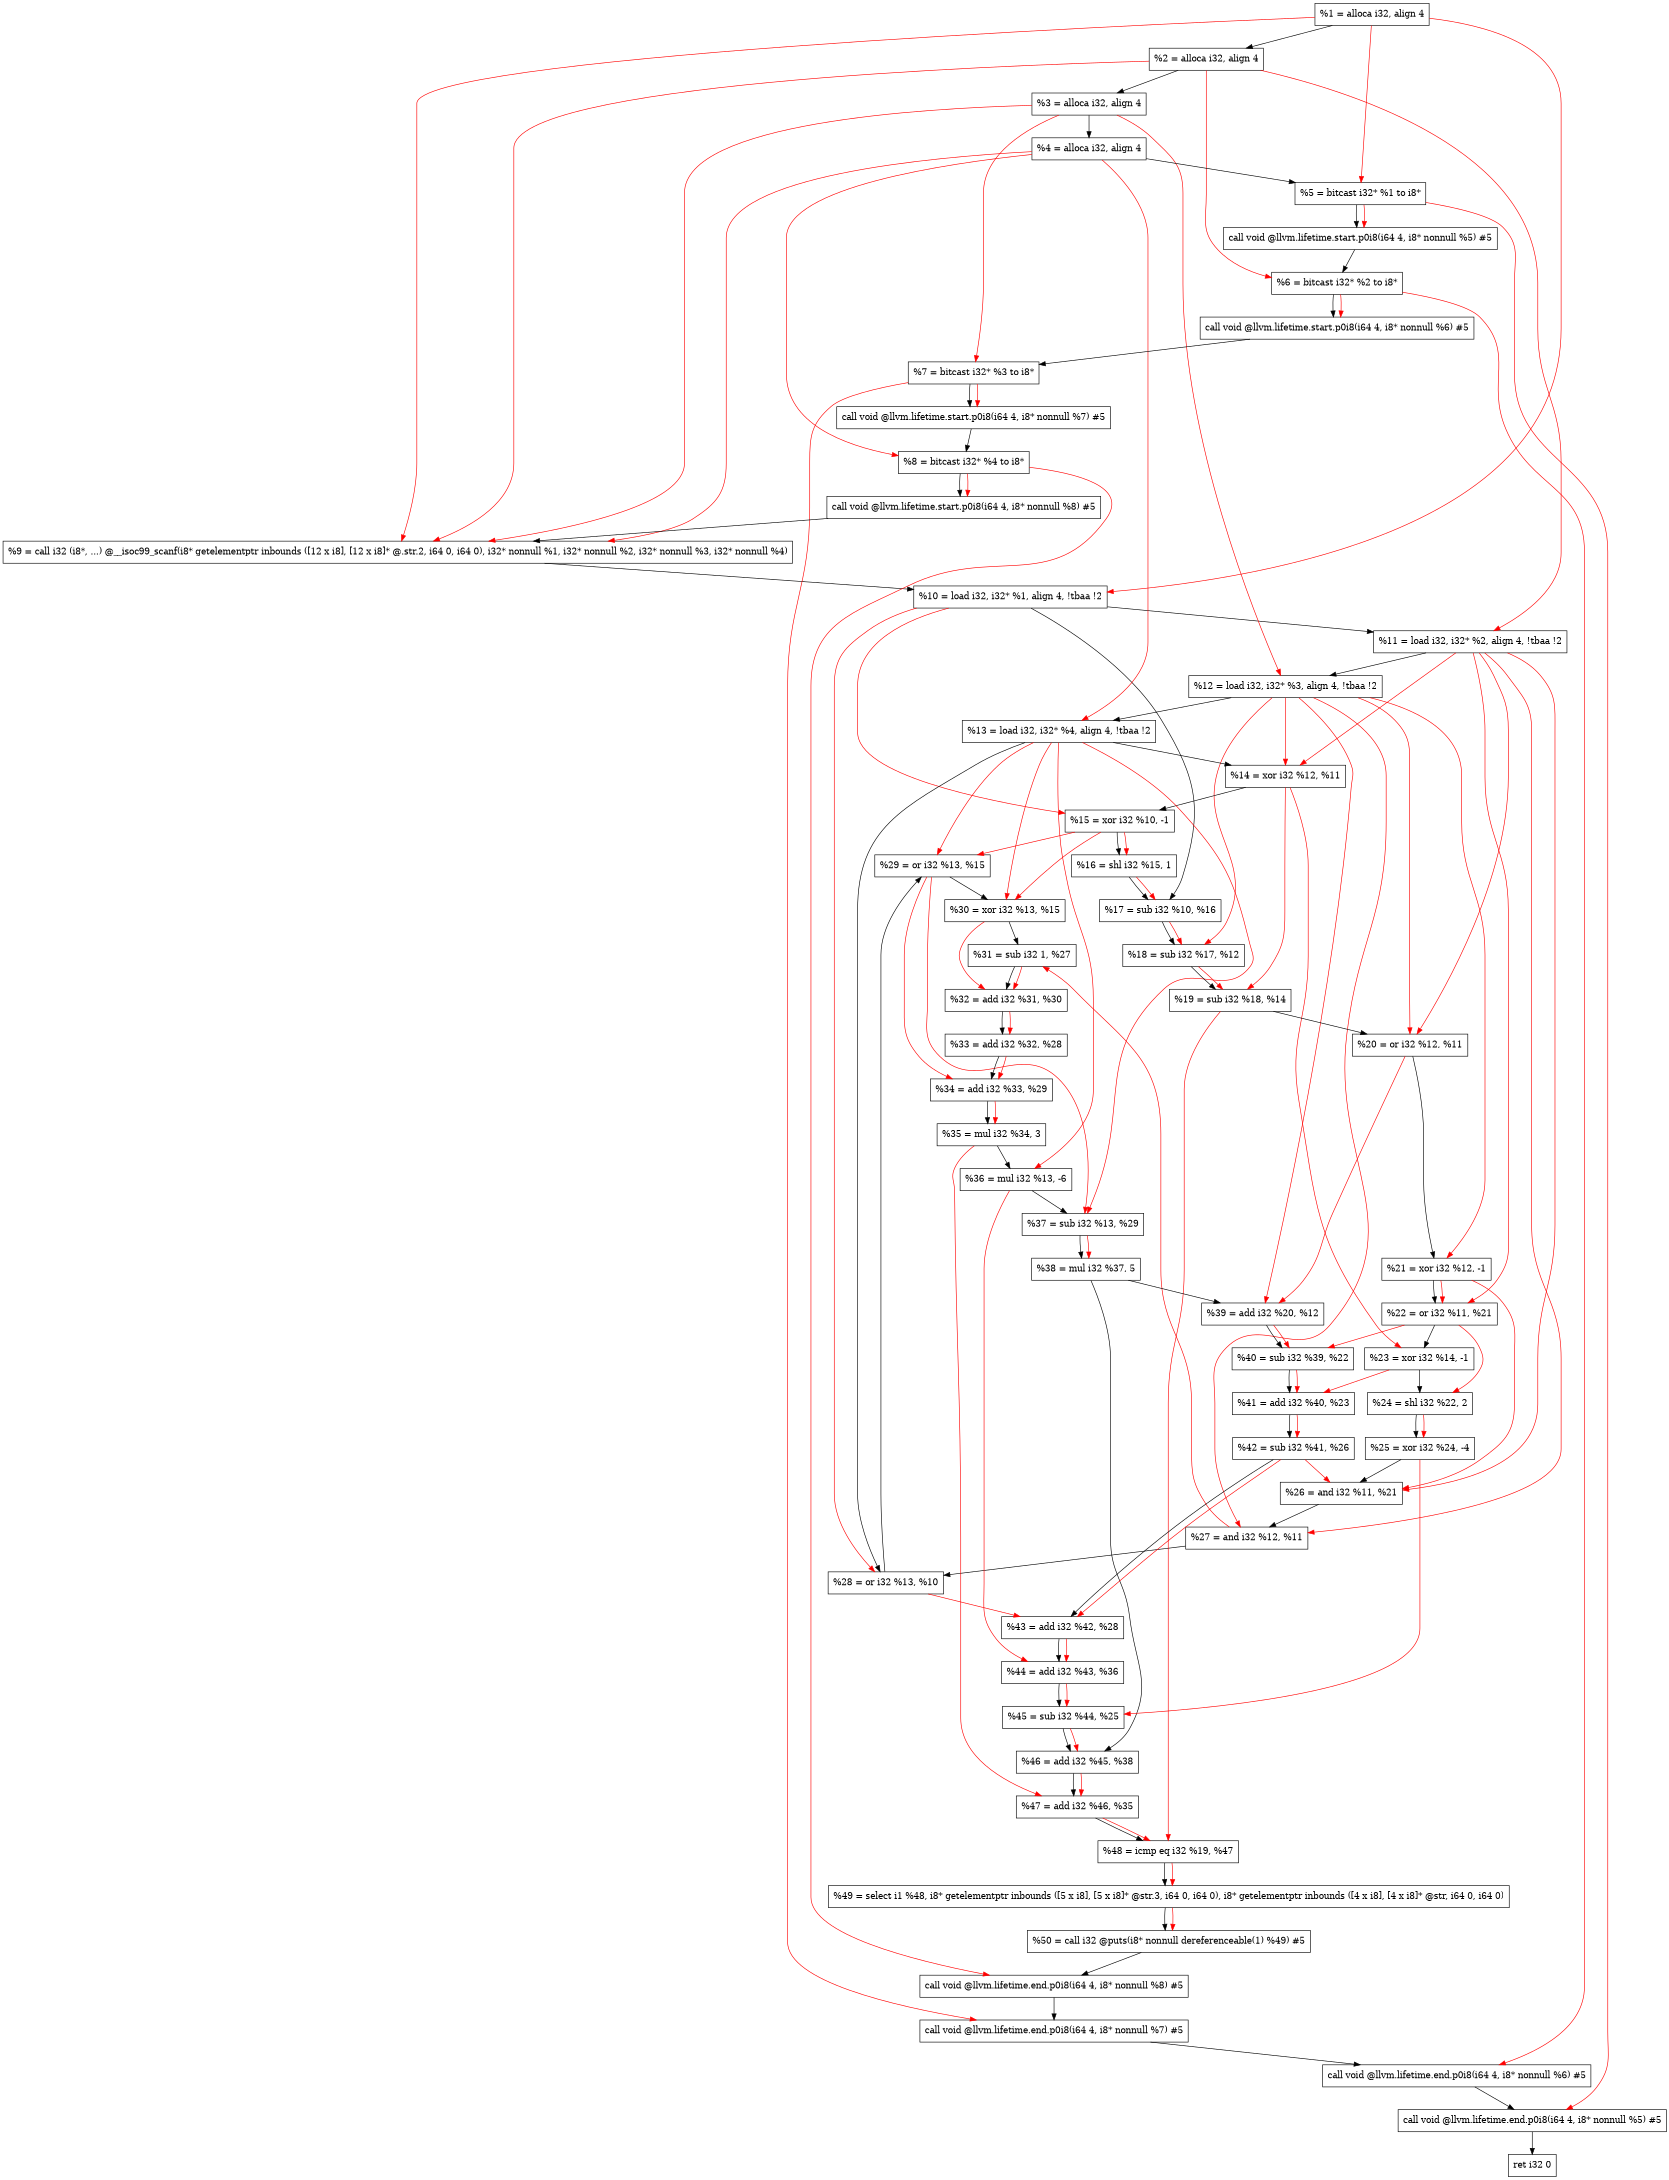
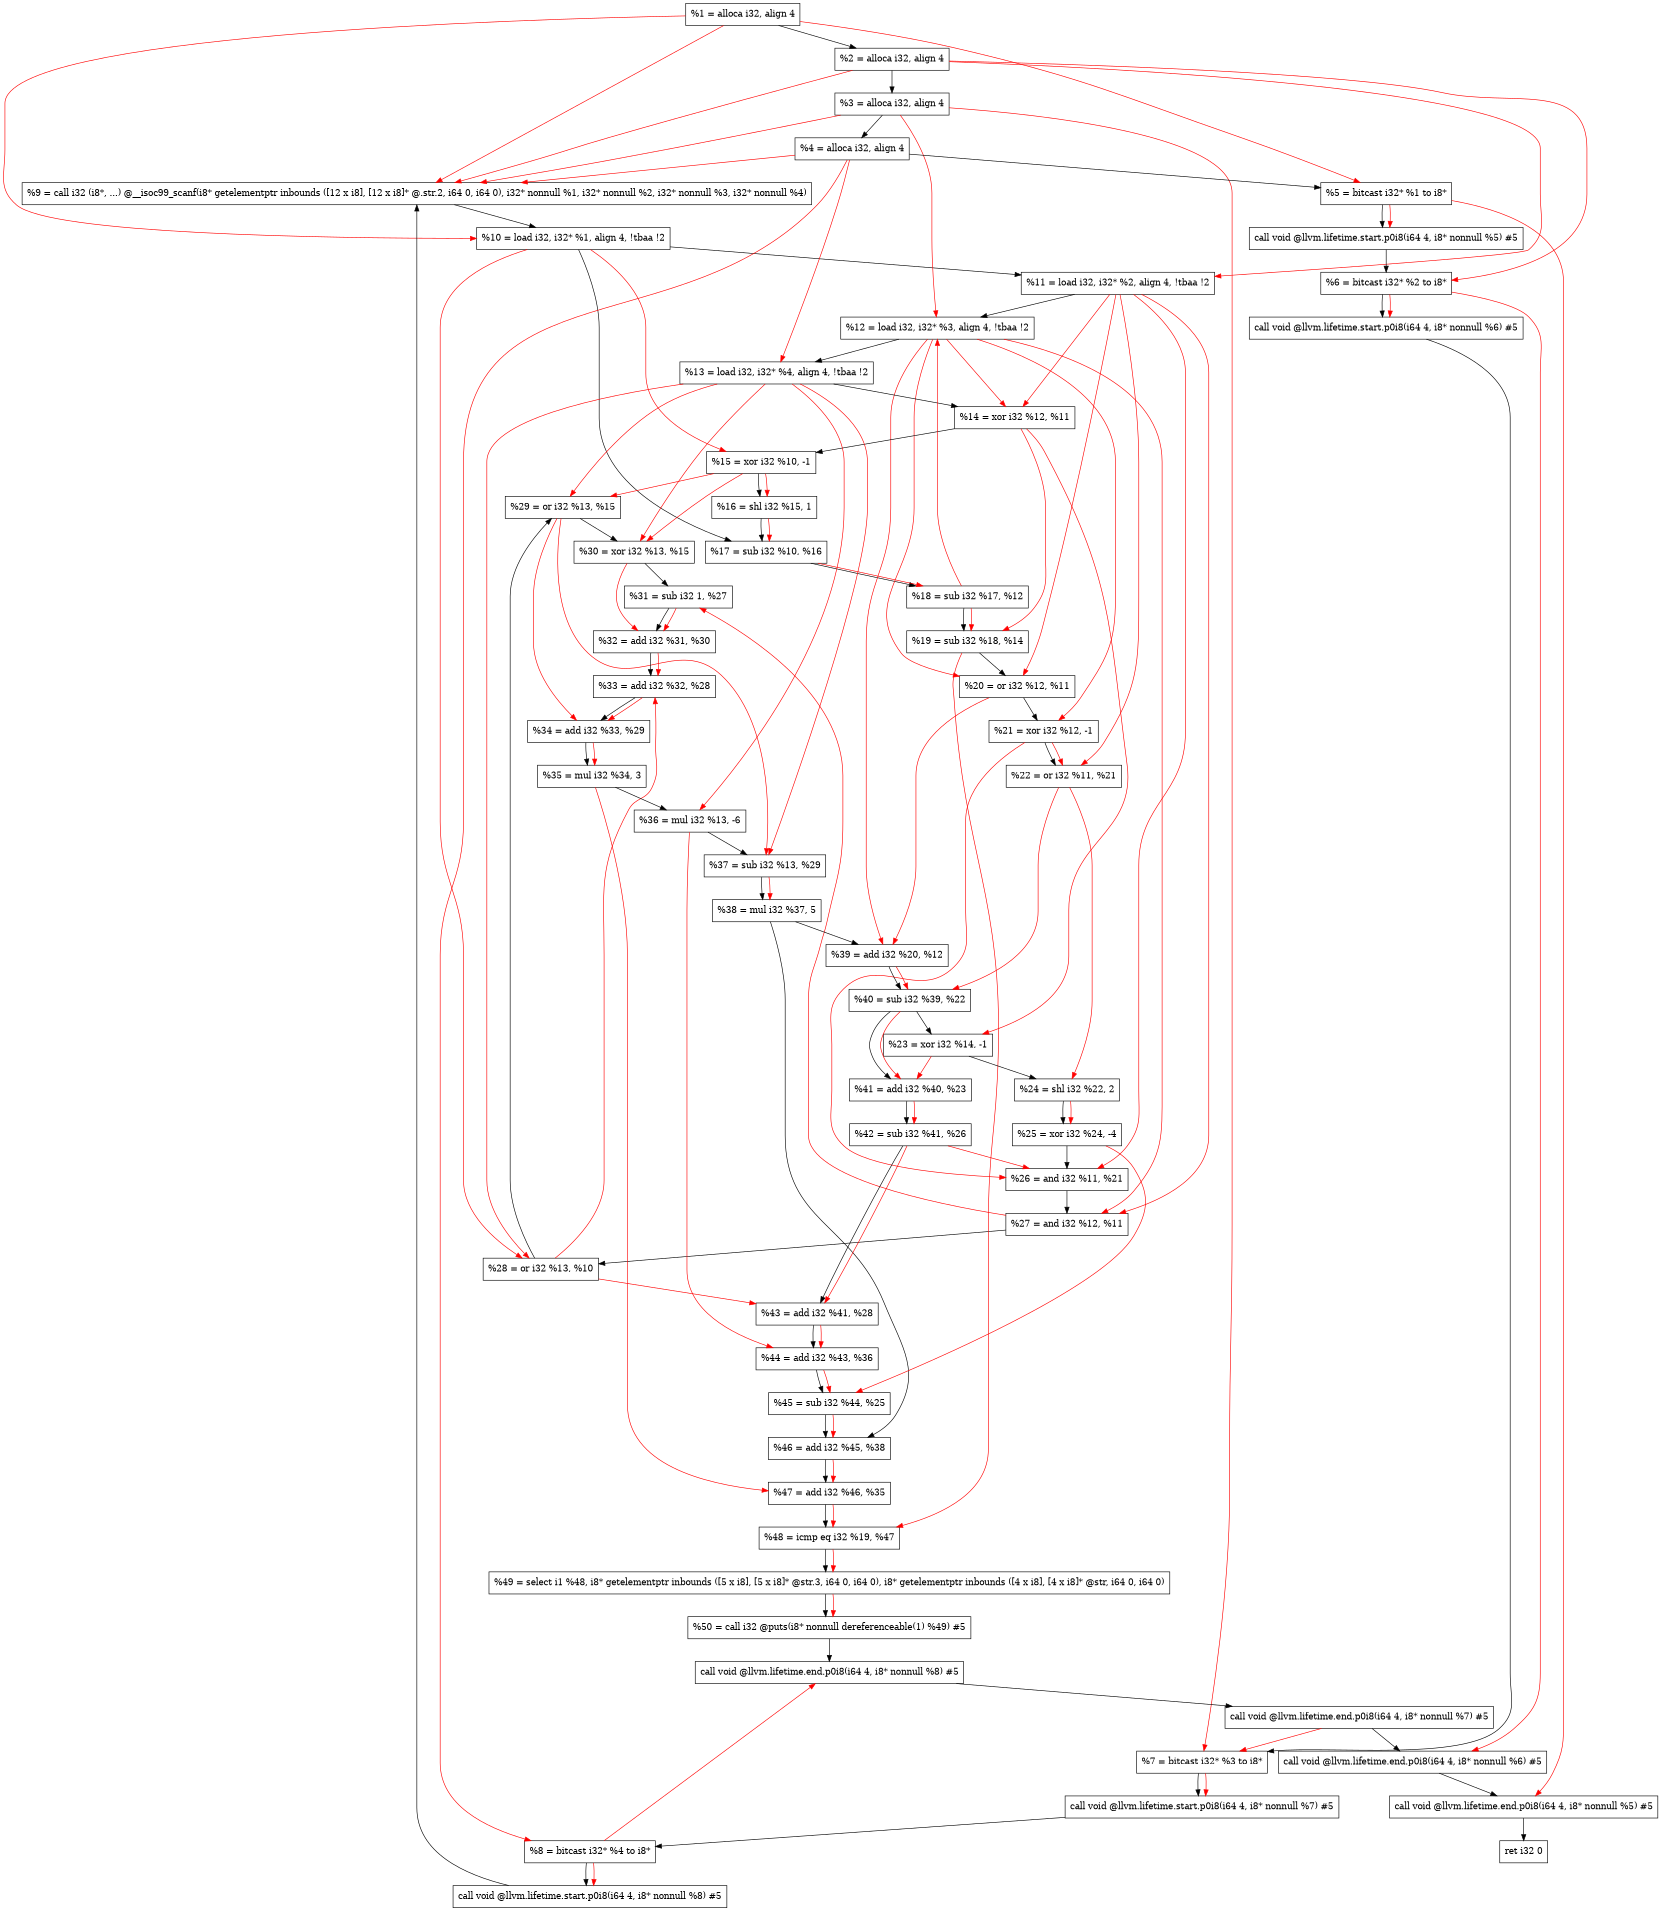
edge "%12 = load i32, i32* %3, align 4, !tbaa !2" -> "%18 = sub i32 %17, %12": reversed
edge "%28 = or i32 %13, %10" -> "%33 = add i32 %32, %28": added
edge "%13 = load i32, i32* %4, align 4, !tbaa !2" -> "%28 = or i32 %13, %10": color black -> red
edge "%7 = bitcast i32* %3 to i8*" -> "call void @llvm.lifetime.end.p0i8(i64 4, i8* nonnull %7) #5": reversed
edge "%22 = or i32 %11, %21" -> "%23 = xor i32 %14, -1": now "%40 = sub i32 %39, %22" -> "%23 = xor i32 %14, -1"
node "%43 = add i32 %42, %28": label "%43 = add i32 %42, %28" -> "%43 = add i32 %41, %28"
